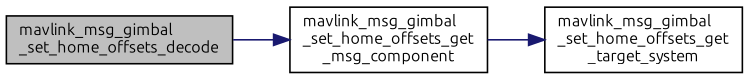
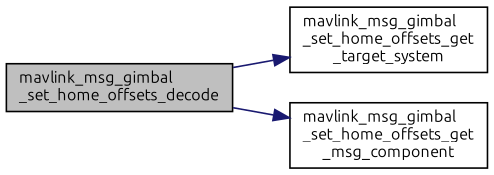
edge "mavlink_msg_gimbal _set_home_offsets_get _msg_component" -> "mavlink_msg_gimbal _set_home_offsets_get _target_system": now "mavlink_msg_gimbal _set_home_offsets_decode" -> "mavlink_msg_gimbal _set_home_offsets_get _target_system"
